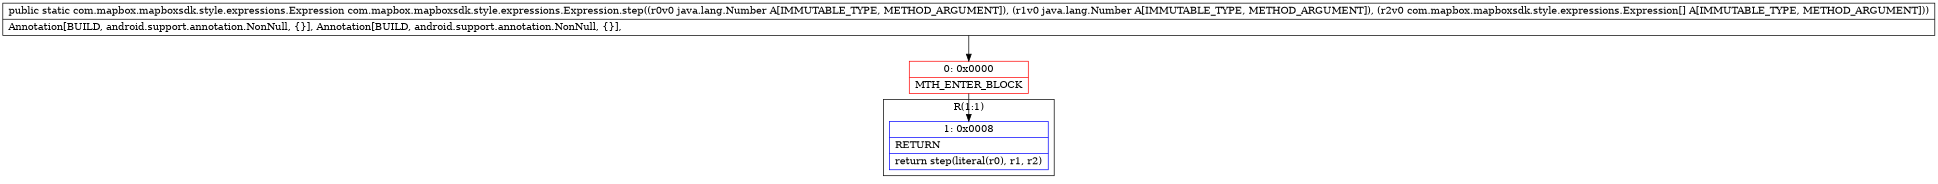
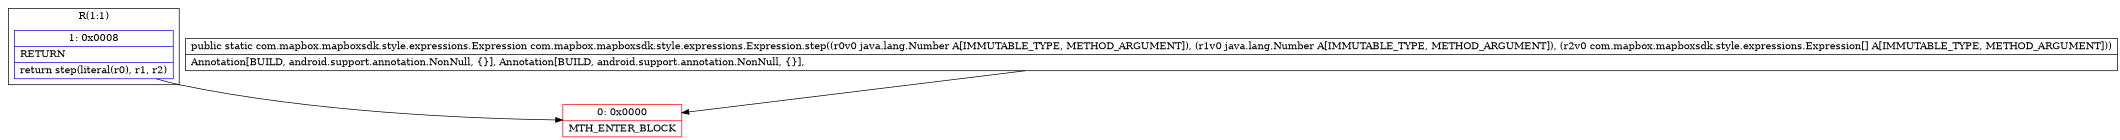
edge "0: 0x0000" -> "1: 0x0008": reversed
